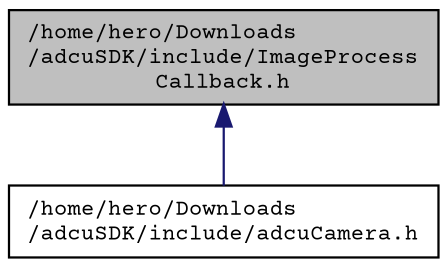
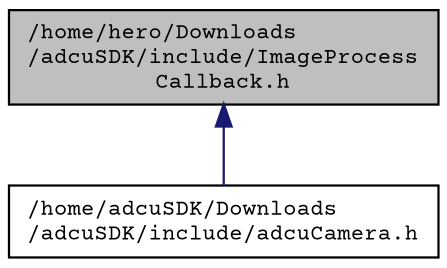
node "/home/hero/Downloads /adcuSDK/include/adcuCamera.h": label "/home/hero/Downloads /adcuSDK/include/adcuCamera.h" -> "/home/adcuSDK/Downloads /adcuSDK/include/adcuCamera.h"
